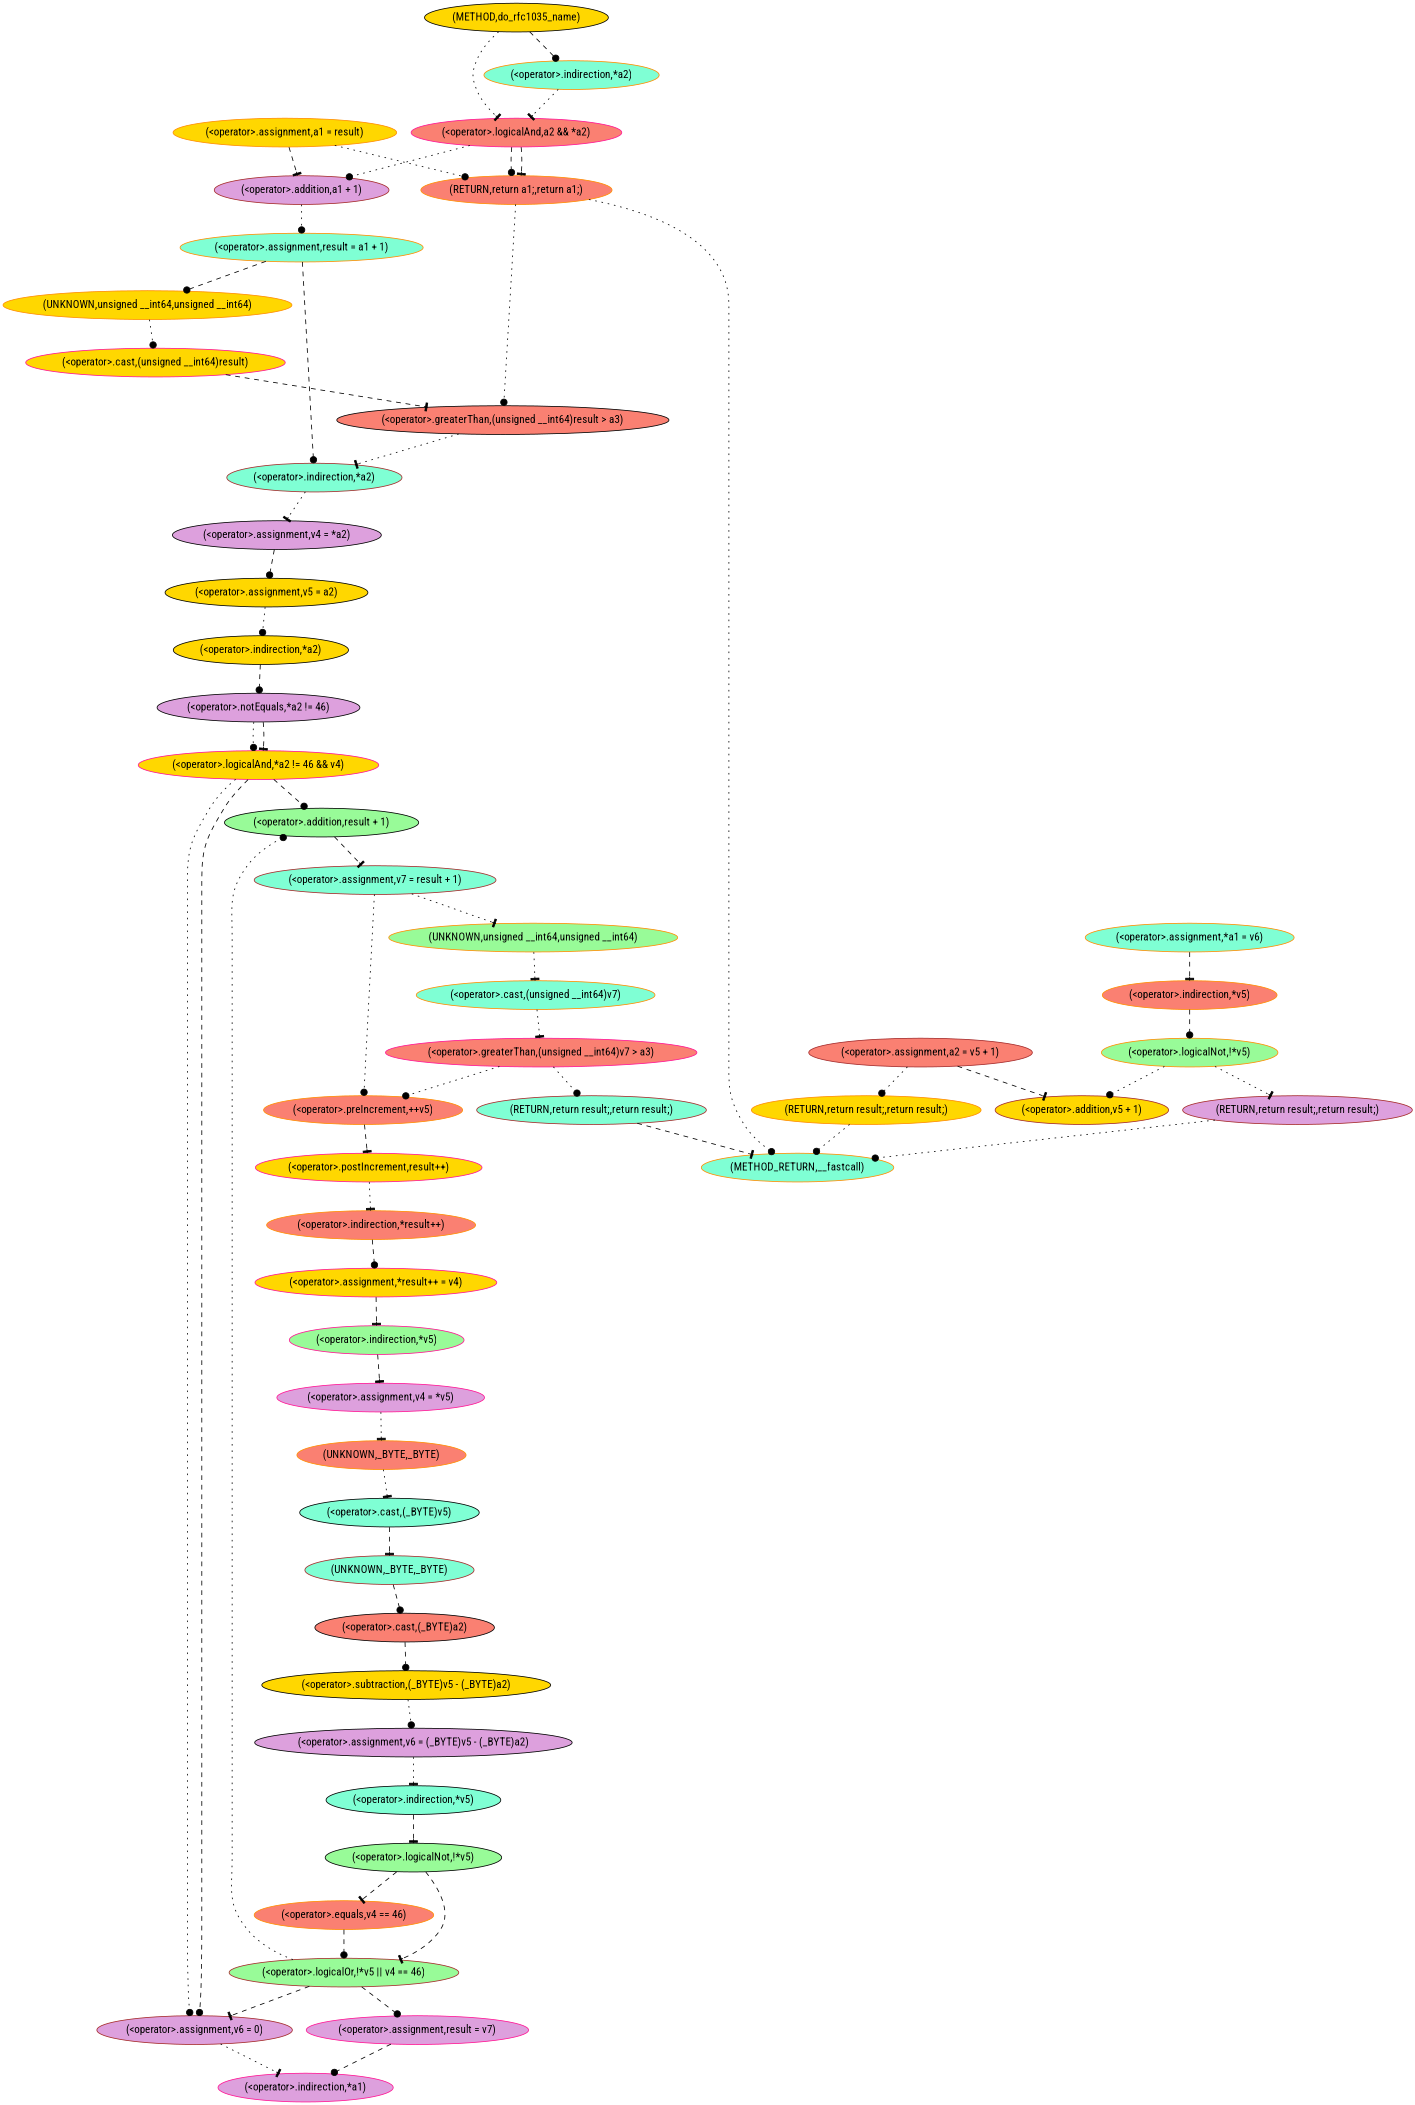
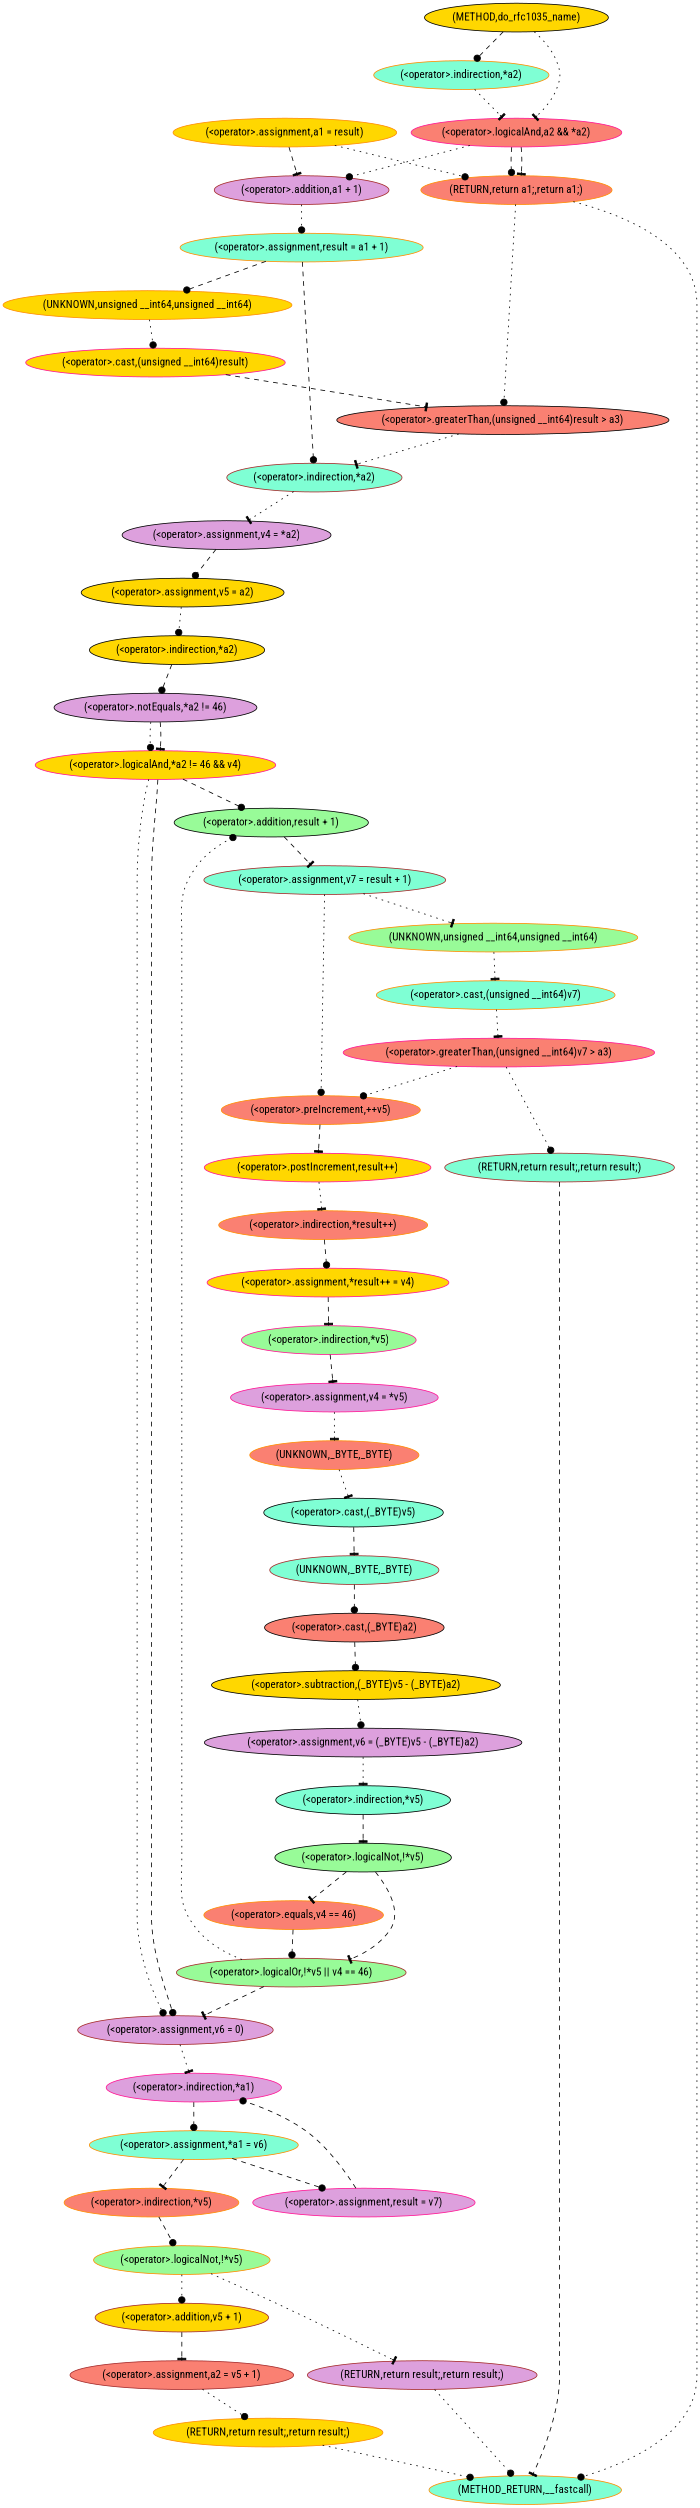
edge "(<operator>.assignment,a2 = v5 + 1)" -> "(<operator>.addition,v5 + 1)": reversed
edge "(<operator>.logicalOr,!*v5 || v4 == 46)" -> "(<operator>.assignment,result = v7)": now "(<operator>.assignment,*a1 = v6)" -> "(<operator>.assignment,result = v7)"
edge "(<operator>.indirection,*a1)" -> "(<operator>.assignment,*a1 = v6)": added
